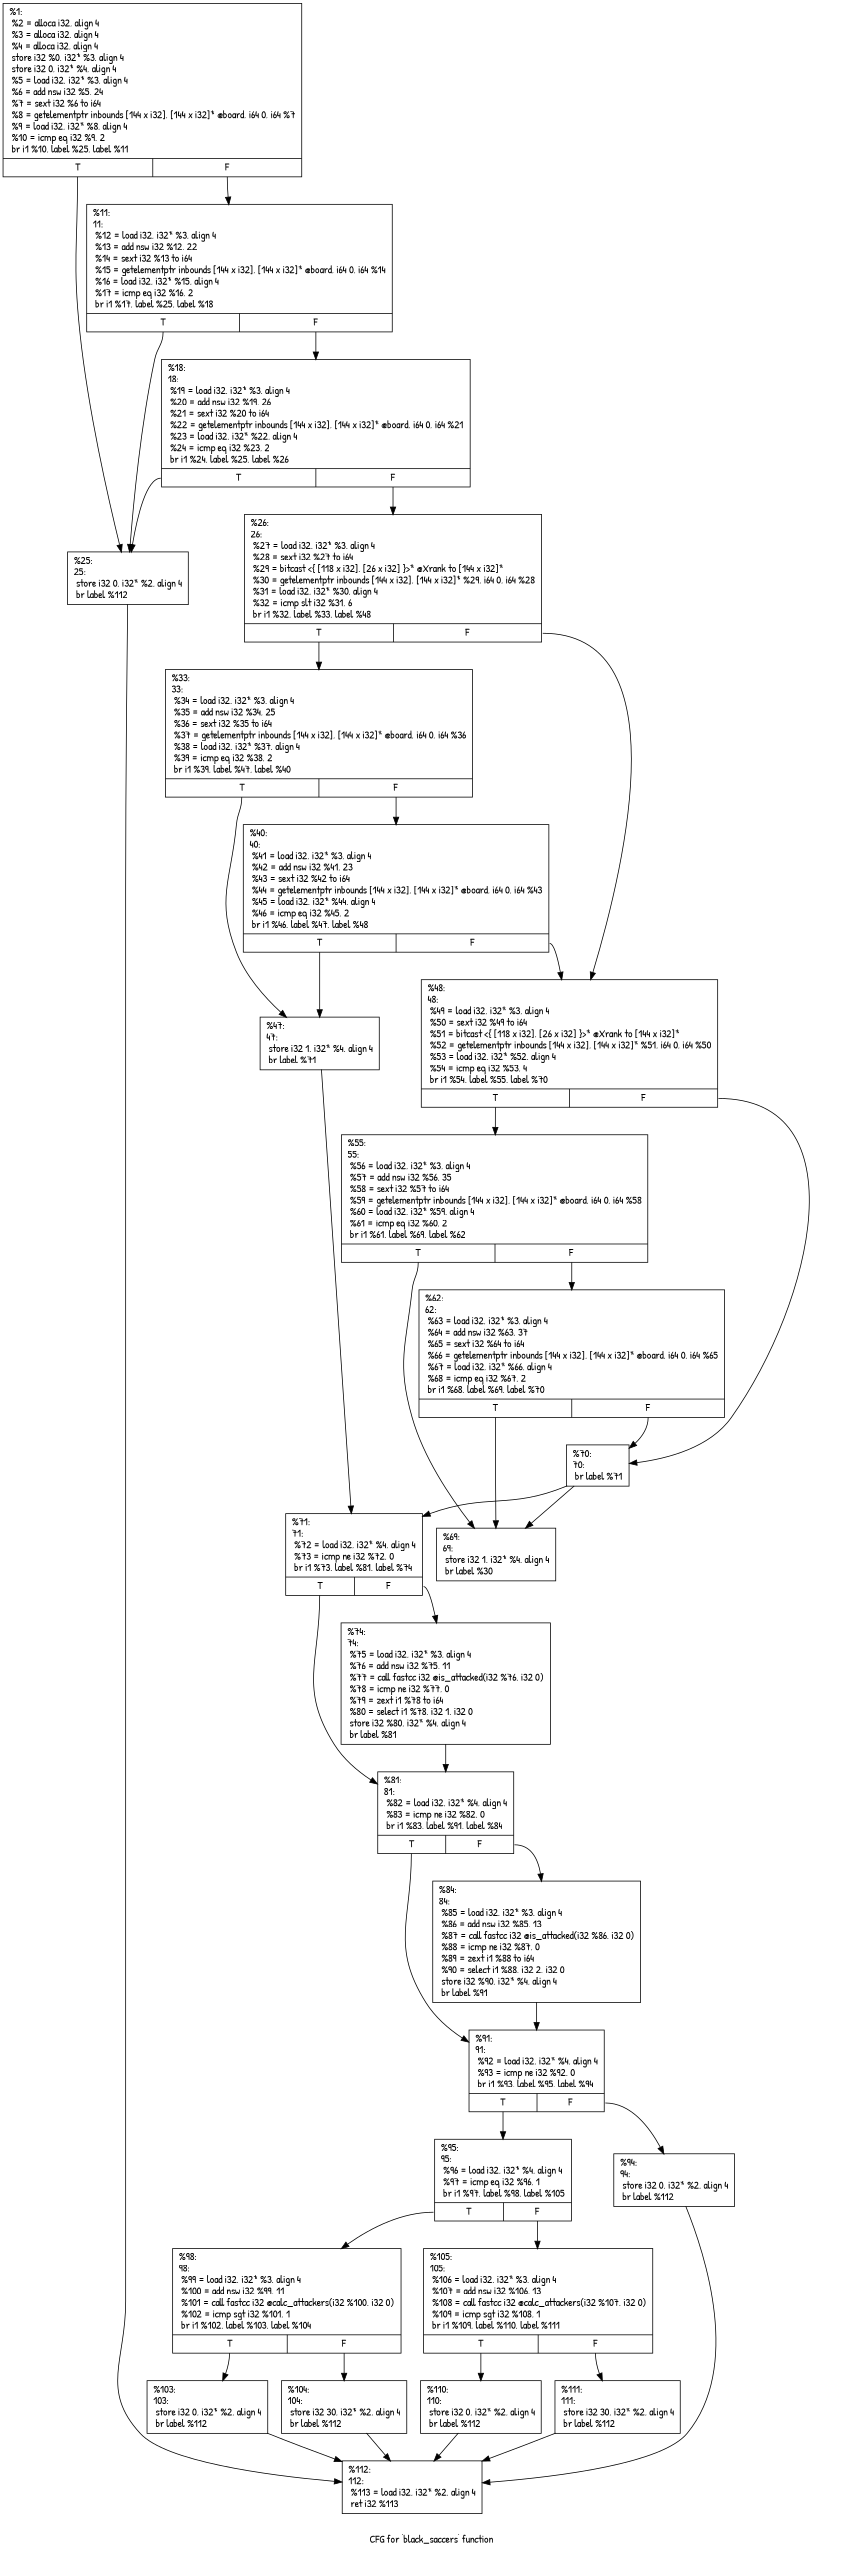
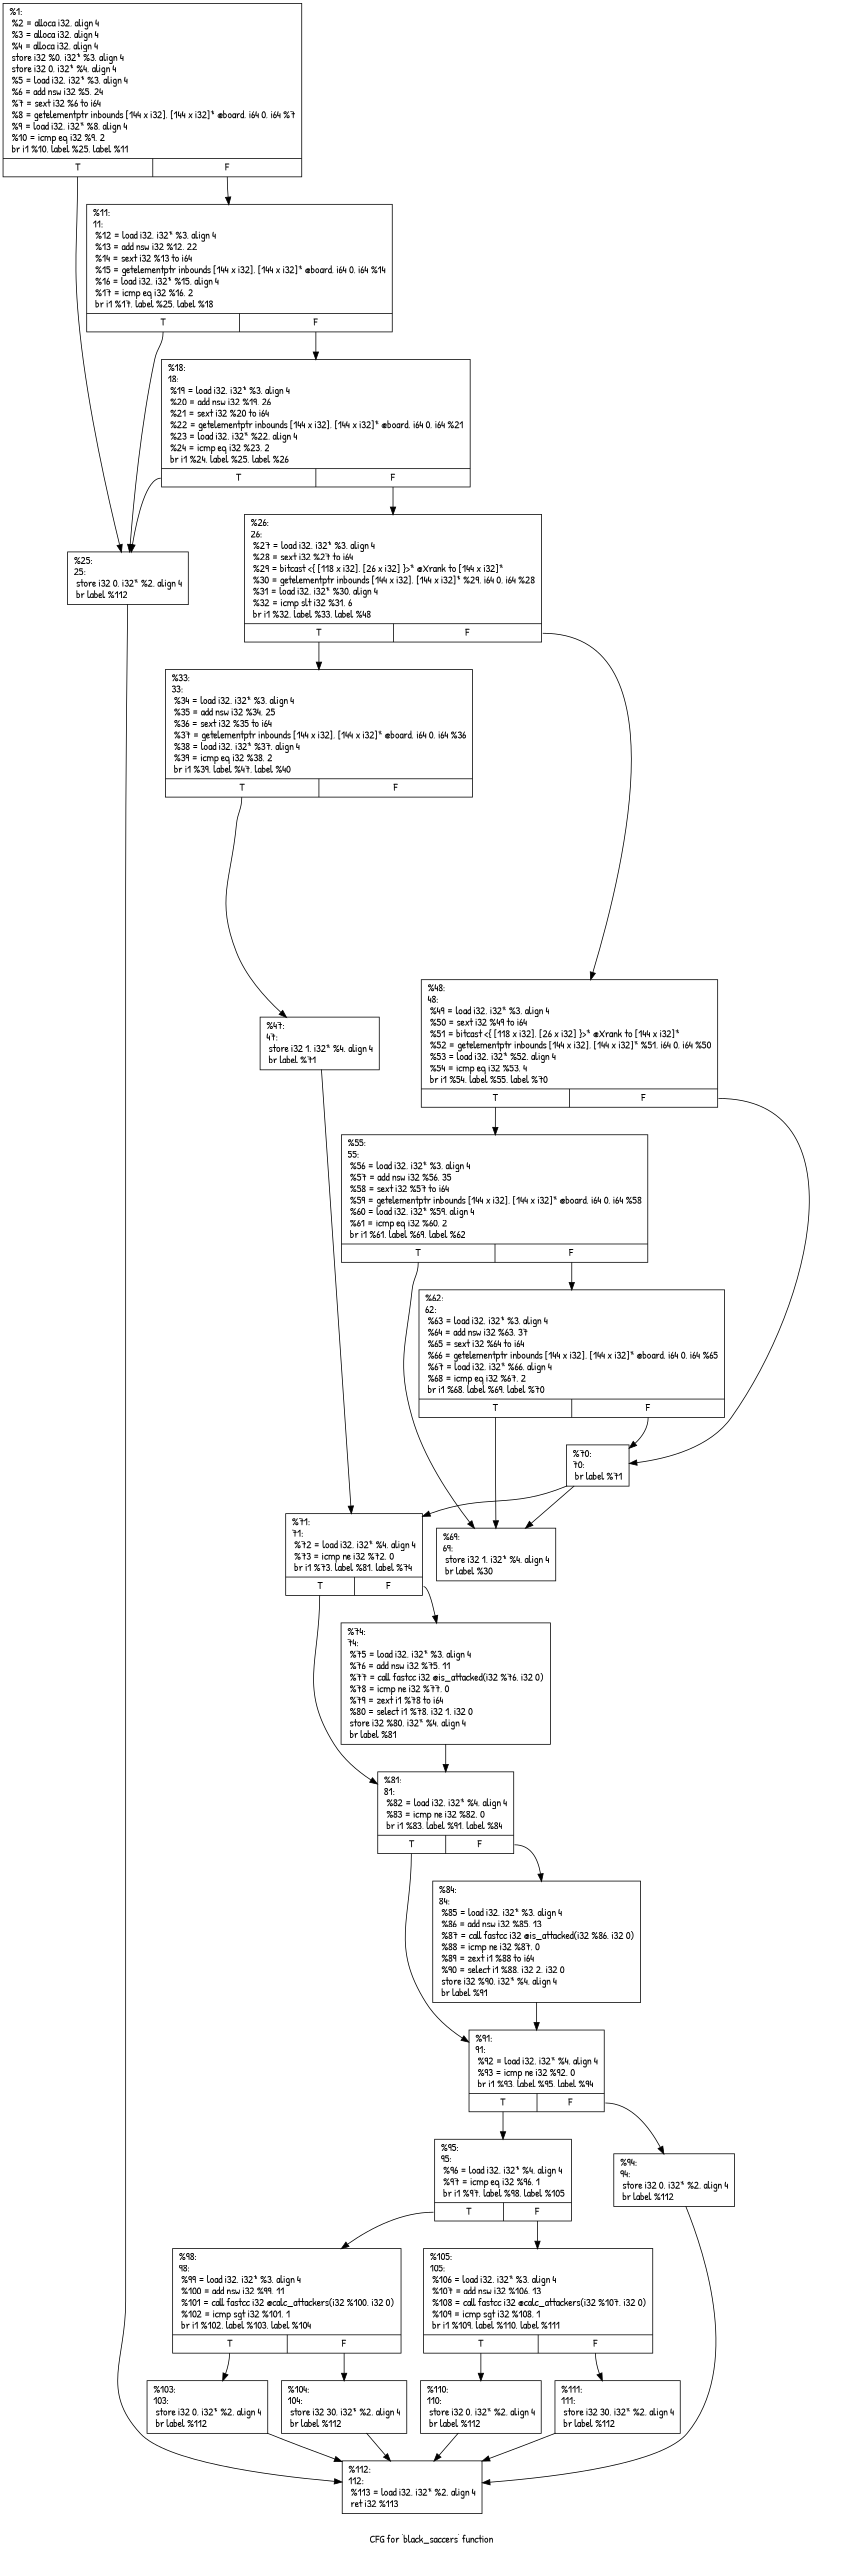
node "%40:": removed
